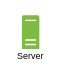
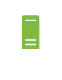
node "Server": removed
